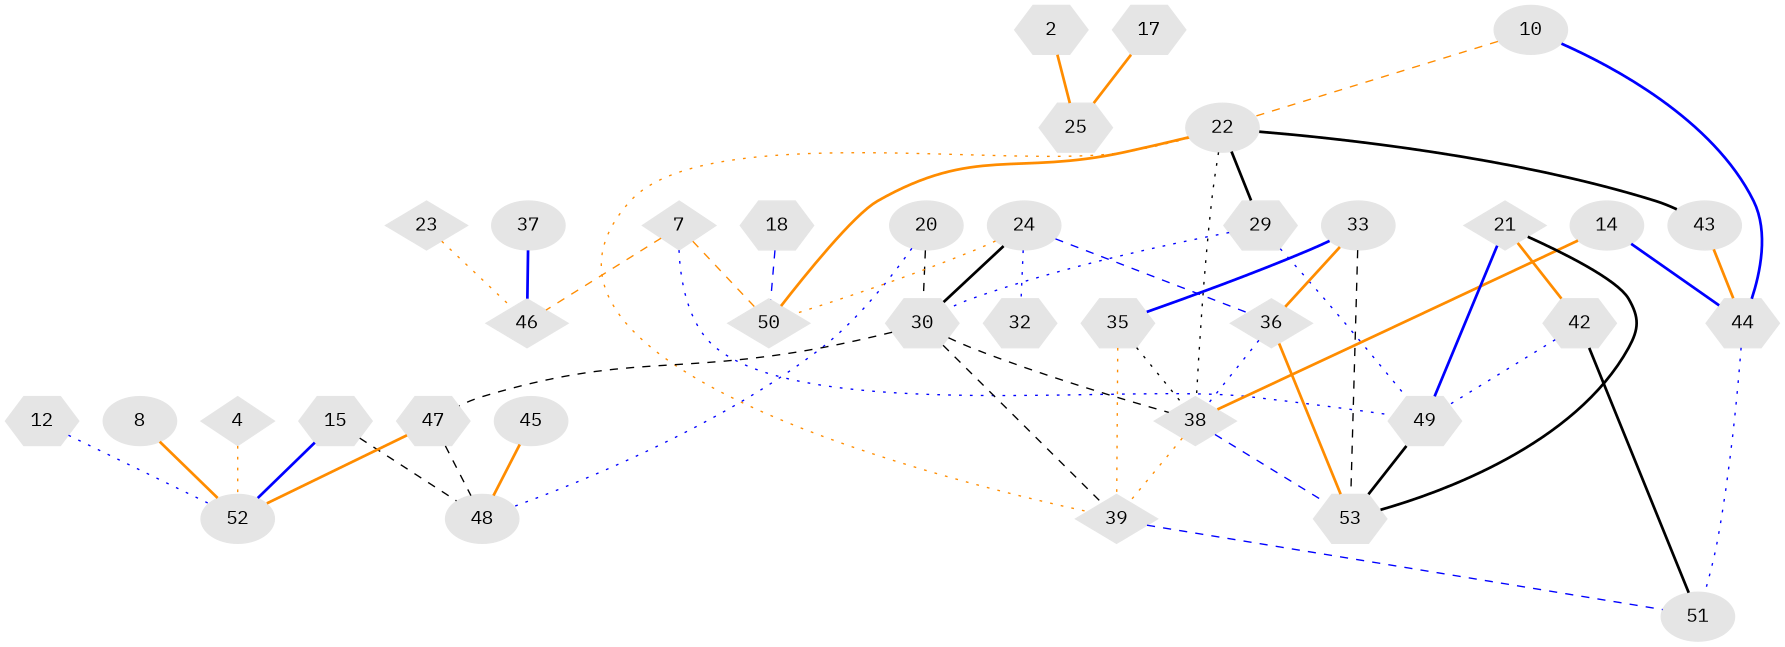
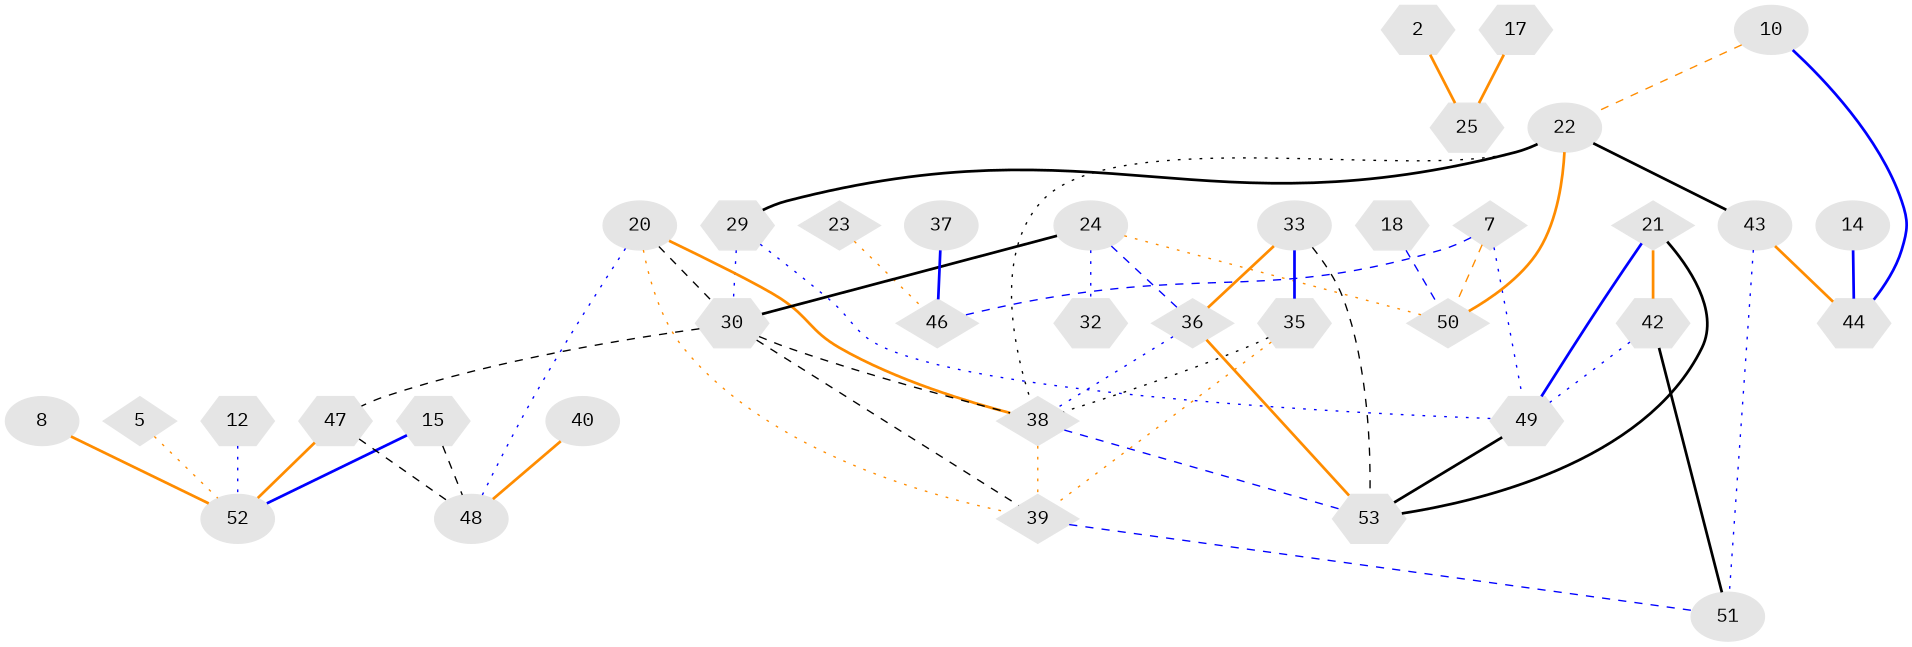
edge "22" -- "39": now "20" -- "39"
edge "7" -- "46": color darkorange -> blue
edge "14" -- "38": now "20" -- "38"
node "4": label "4" -> "5"
node "45": label "45" -> "40"
edge "44" -- "51": now "43" -- "51"
